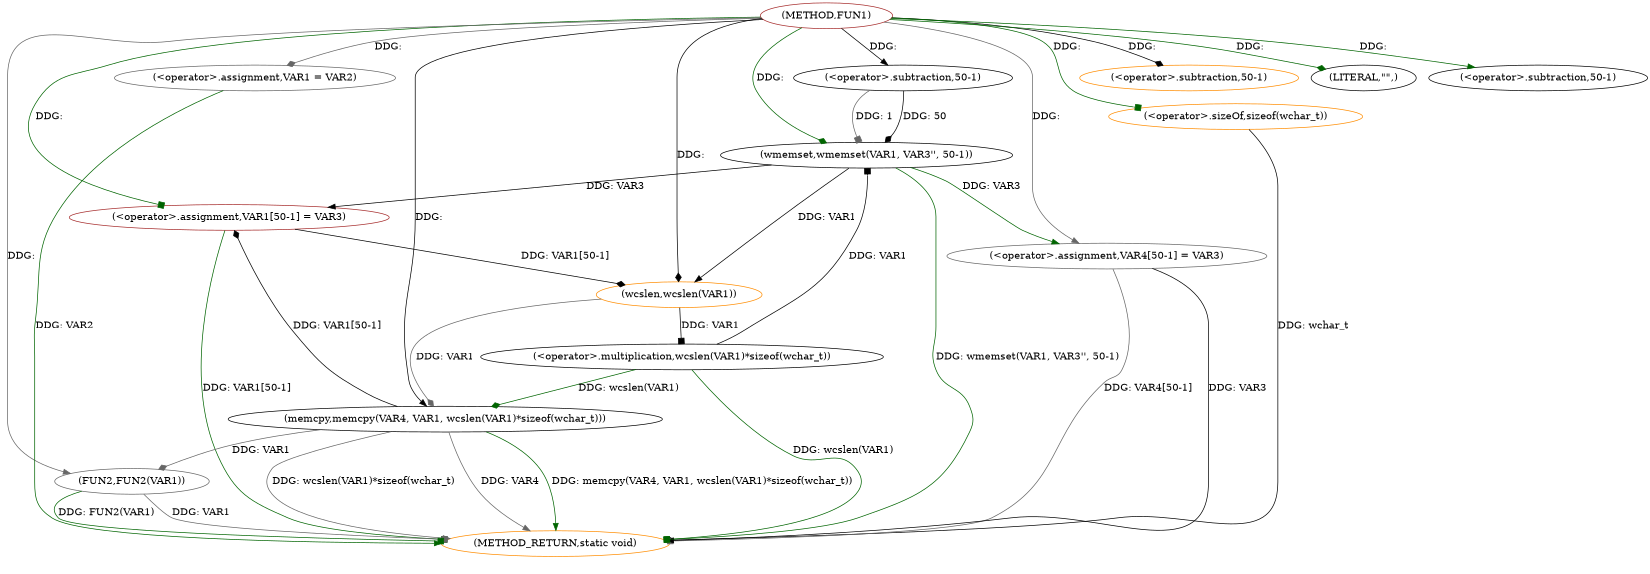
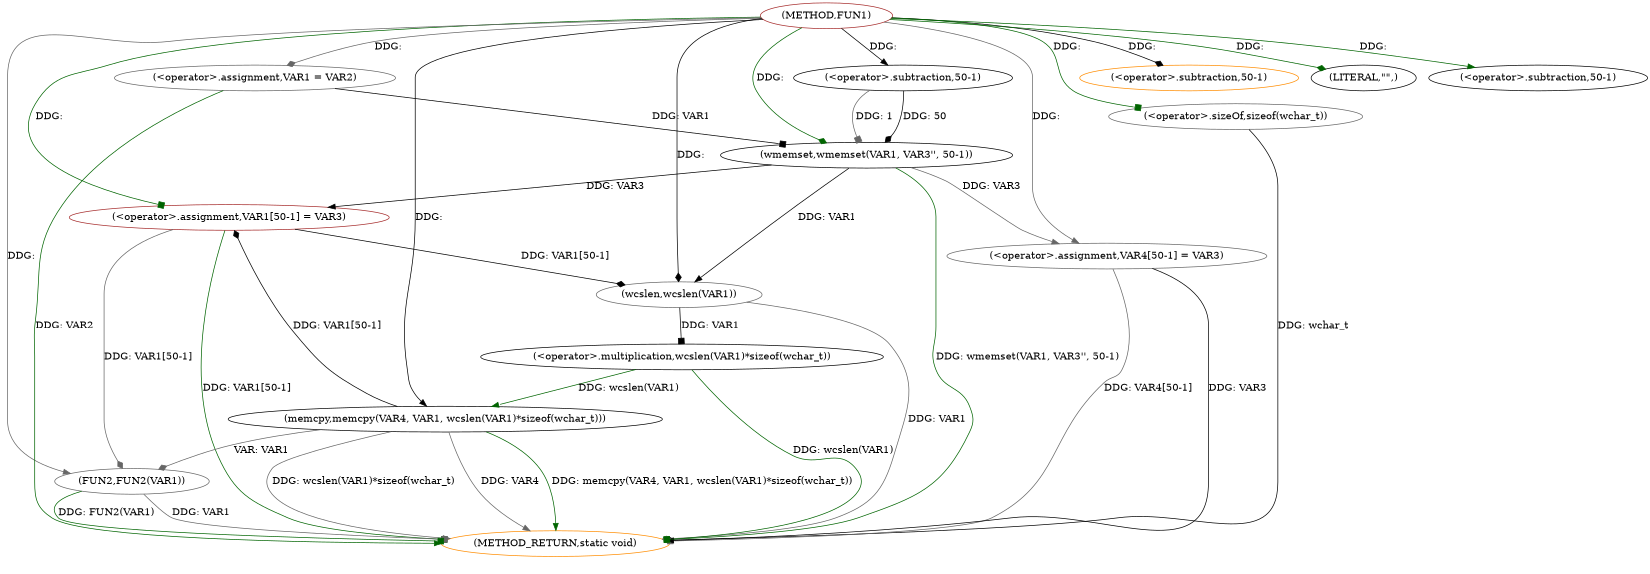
node "(<operator>.sizeOf,sizeof(wchar_t))": color darkorange -> gray40
edge "(wmemset,wmemset(VAR1, VAR3'', 50-1))" -> "(<operator>.assignment,VAR4[50-1] = VAR3)": color darkgreen -> gray40
edge "(<operator>.multiplication,wcslen(VAR1)*sizeof(wchar_t))" -> "(wmemset,wmemset(VAR1, VAR3'', 50-1))": now "(<operator>.assignment,VAR1 = VAR2)" -> "(wmemset,wmemset(VAR1, VAR3'', 50-1))"
node "(wcslen,wcslen(VAR1))": color darkorange -> gray40
edge "(wcslen,wcslen(VAR1))" -> "(memcpy,memcpy(VAR4, VAR1, wcslen(VAR1)*sizeof(wchar_t)))": now "(wcslen,wcslen(VAR1))" -> "(METHOD_RETURN,static void)"
edge "(<operator>.assignment,VAR1[50-1] = VAR3)" -> "(FUN2,FUN2(VAR1))": added, label "DDG: VAR1[50-1]"
edge "(<operator>.multiplication,wcslen(VAR1)*sizeof(wchar_t))" -> "(memcpy,memcpy(VAR4, VAR1, wcslen(VAR1)*sizeof(wchar_t)))": arrowhead diamond -> normal
edge "(memcpy,memcpy(VAR4, VAR1, wcslen(VAR1)*sizeof(wchar_t)))" -> "(FUN2,FUN2(VAR1))": label "DDG: VAR1" -> "VAR: VAR1"
